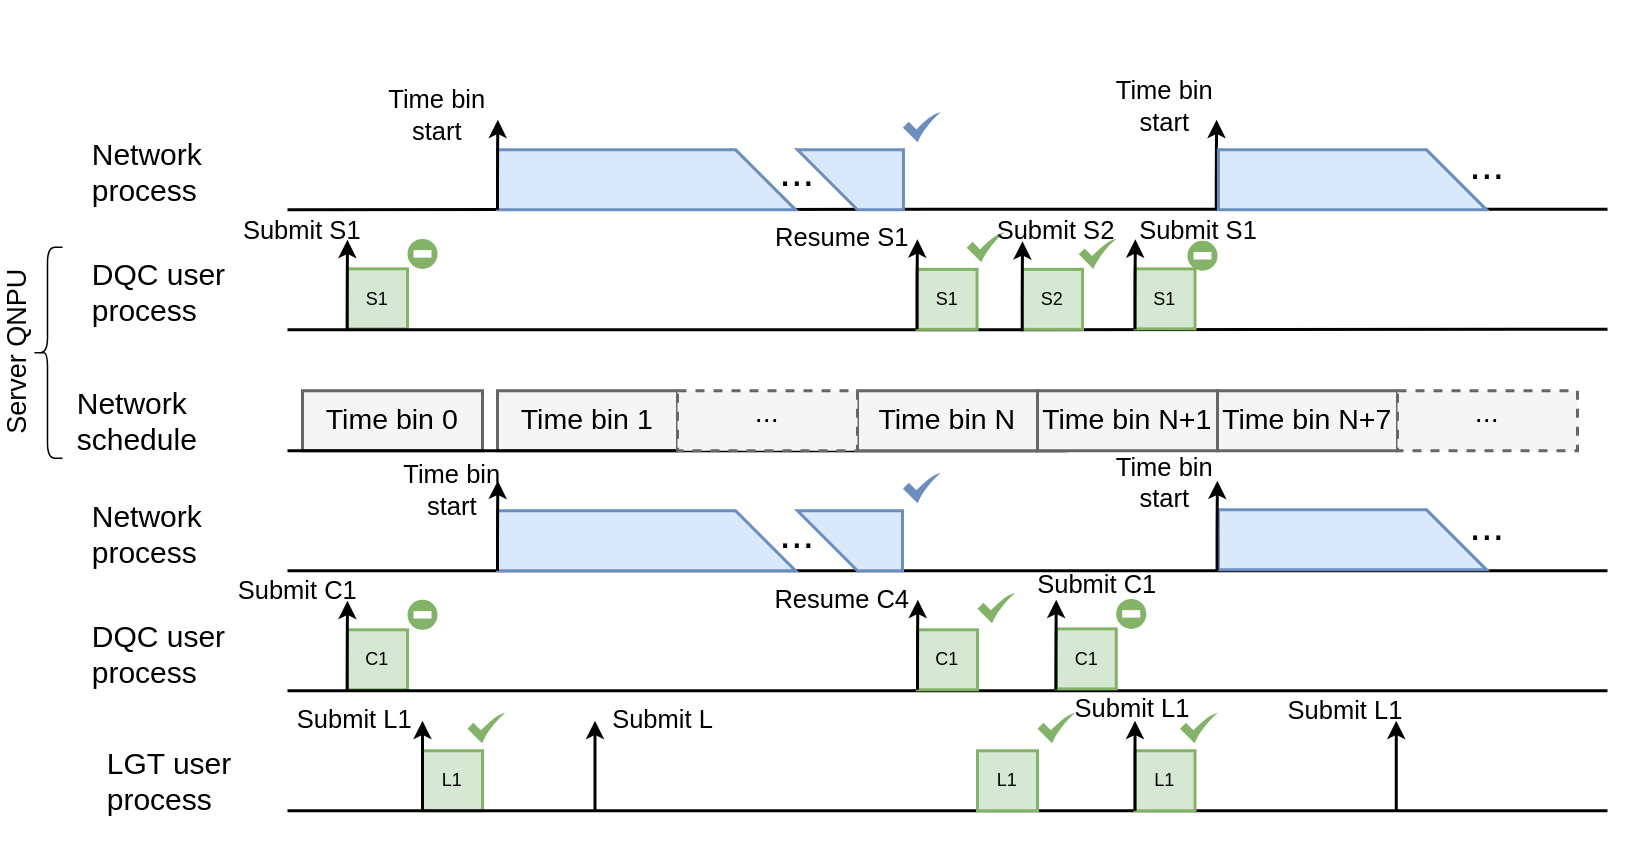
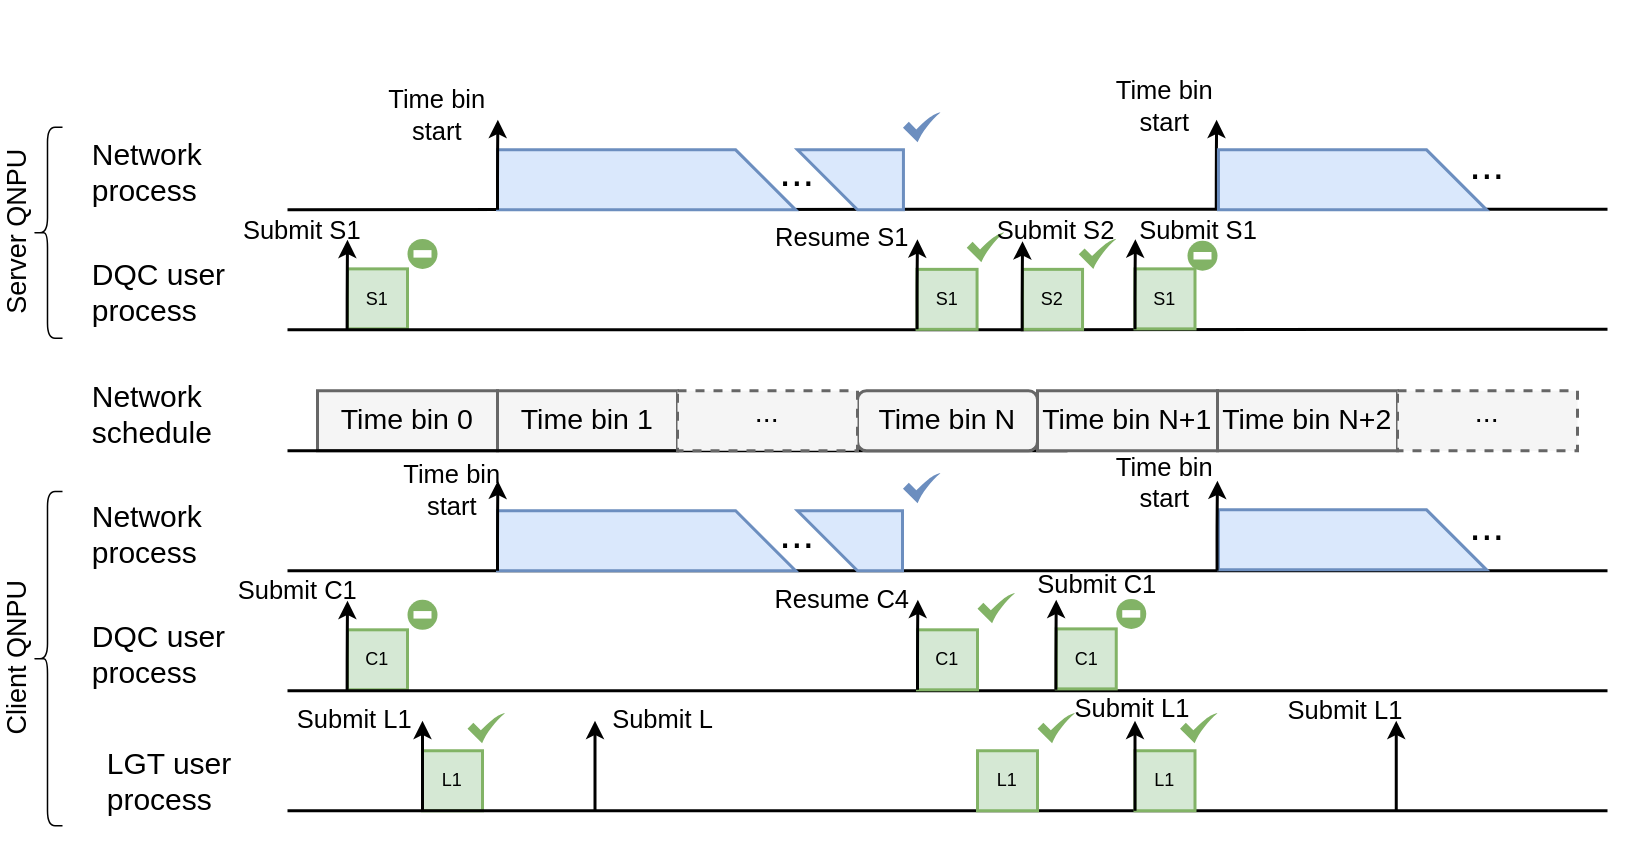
node "Server QNPU": moved (47, 353) -> (47, 233)
node "Network schedule": moved (152, 421) -> (167, 413)
node "Time bin 0": moved (392, 421) -> (407, 421)
node "Time bin N": shape rectangle -> rounded rectangle
node "Time bin N+7": label "Time bin N+7" -> "Time bin N+2"
node "Client QNPU": added
